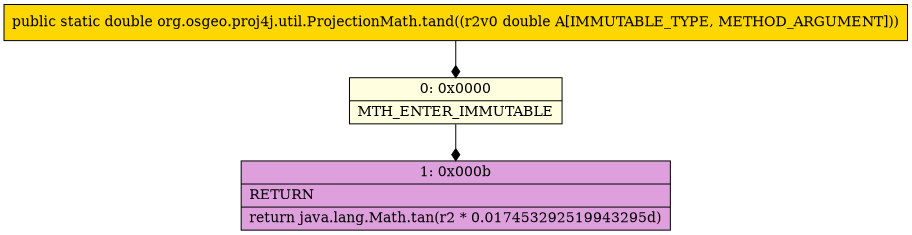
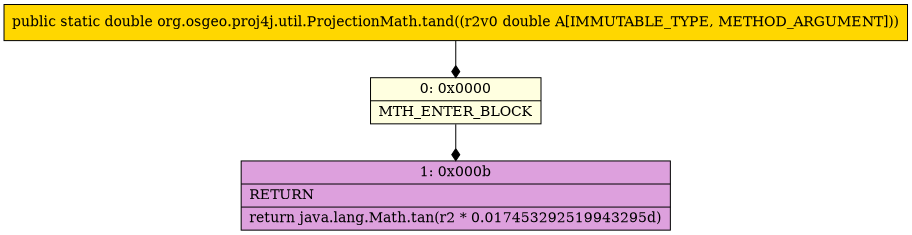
node "0: 0x0000": text "MTH_ENTER_IMMUTABLE" -> "MTH_ENTER_BLOCK"
